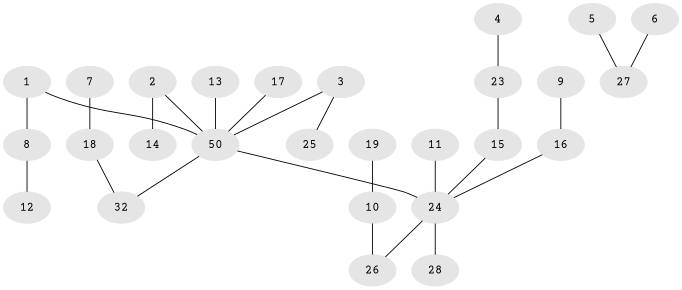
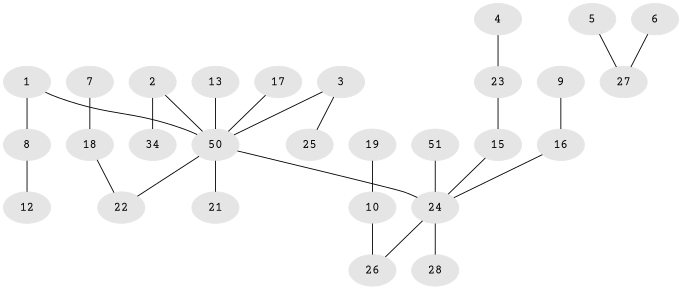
node "14": label "14" -> "34"
node "11": label "11" -> "51"
node "32": label "32" -> "22"
node "21": added
